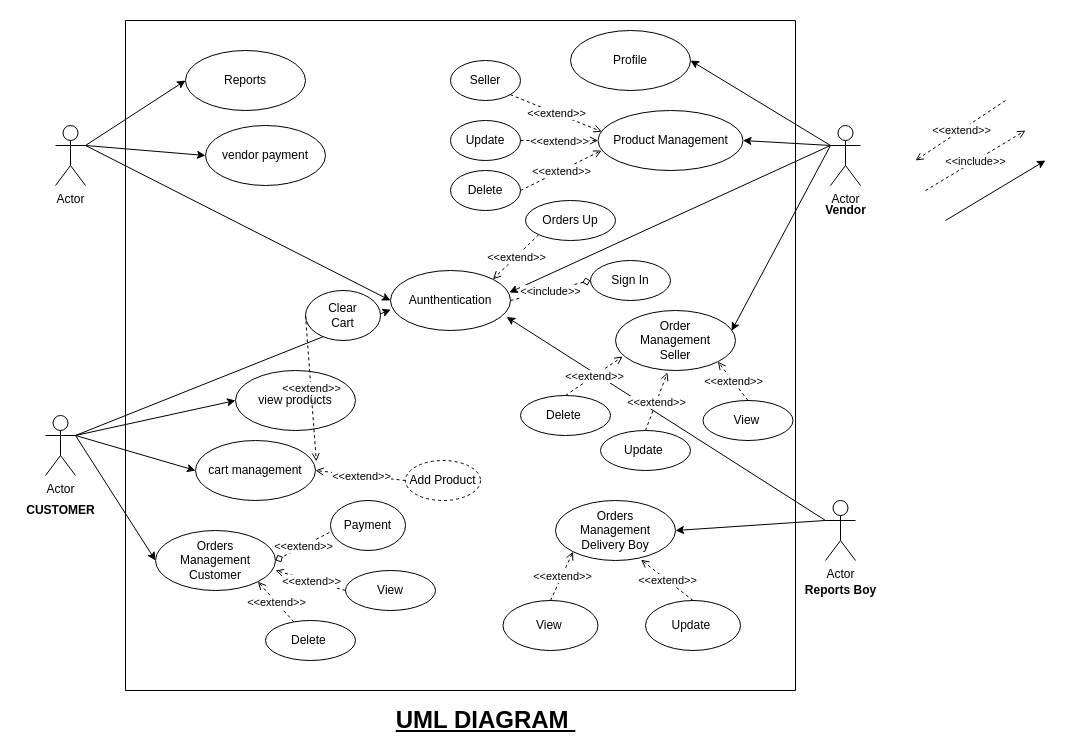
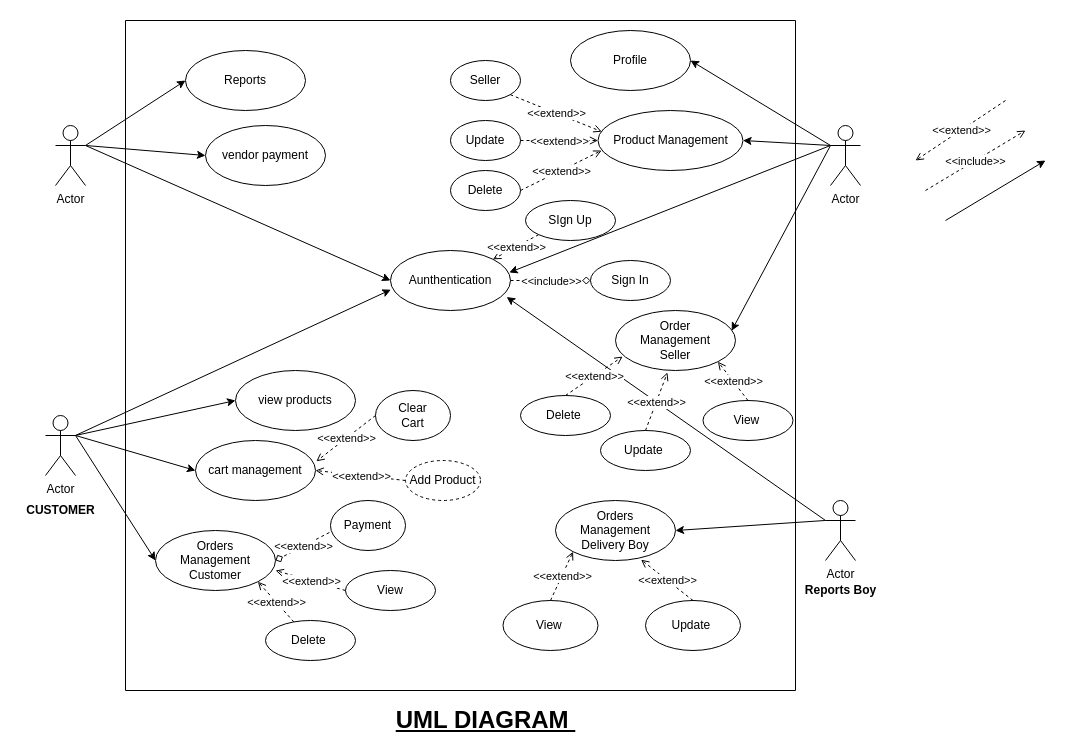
node "Vendor": removed
node "Orders Up": label "Orders Up" -> "SIgn Up"
node "Aunthentication": moved (451, 301) -> (451, 281)
node "Clear Cart": moved (343, 316) -> (413, 416)
